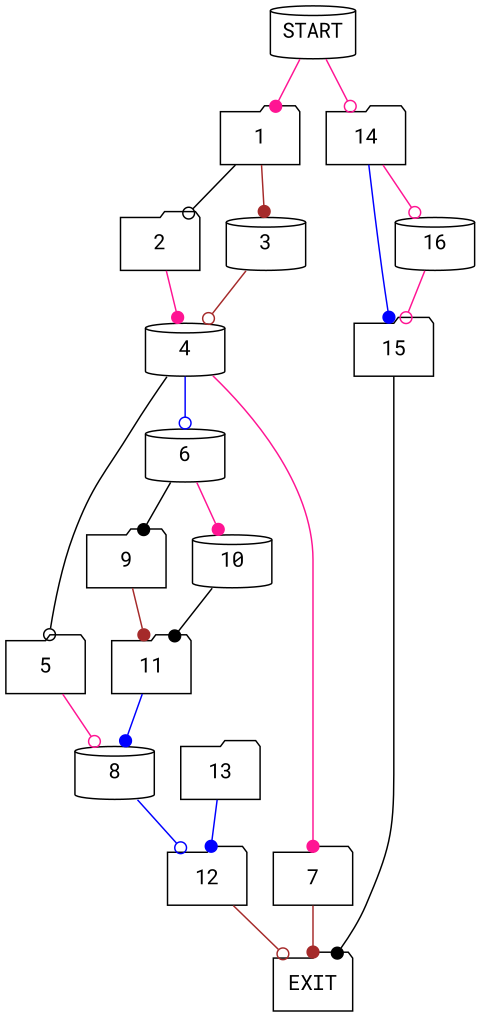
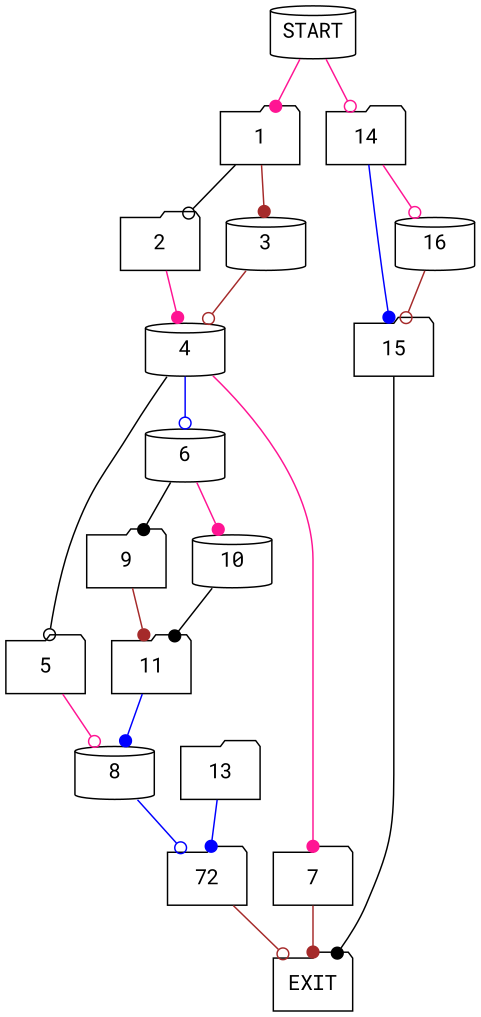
edge "16" -> "15": color deeppink -> brown
node "12": label "12" -> "72"
